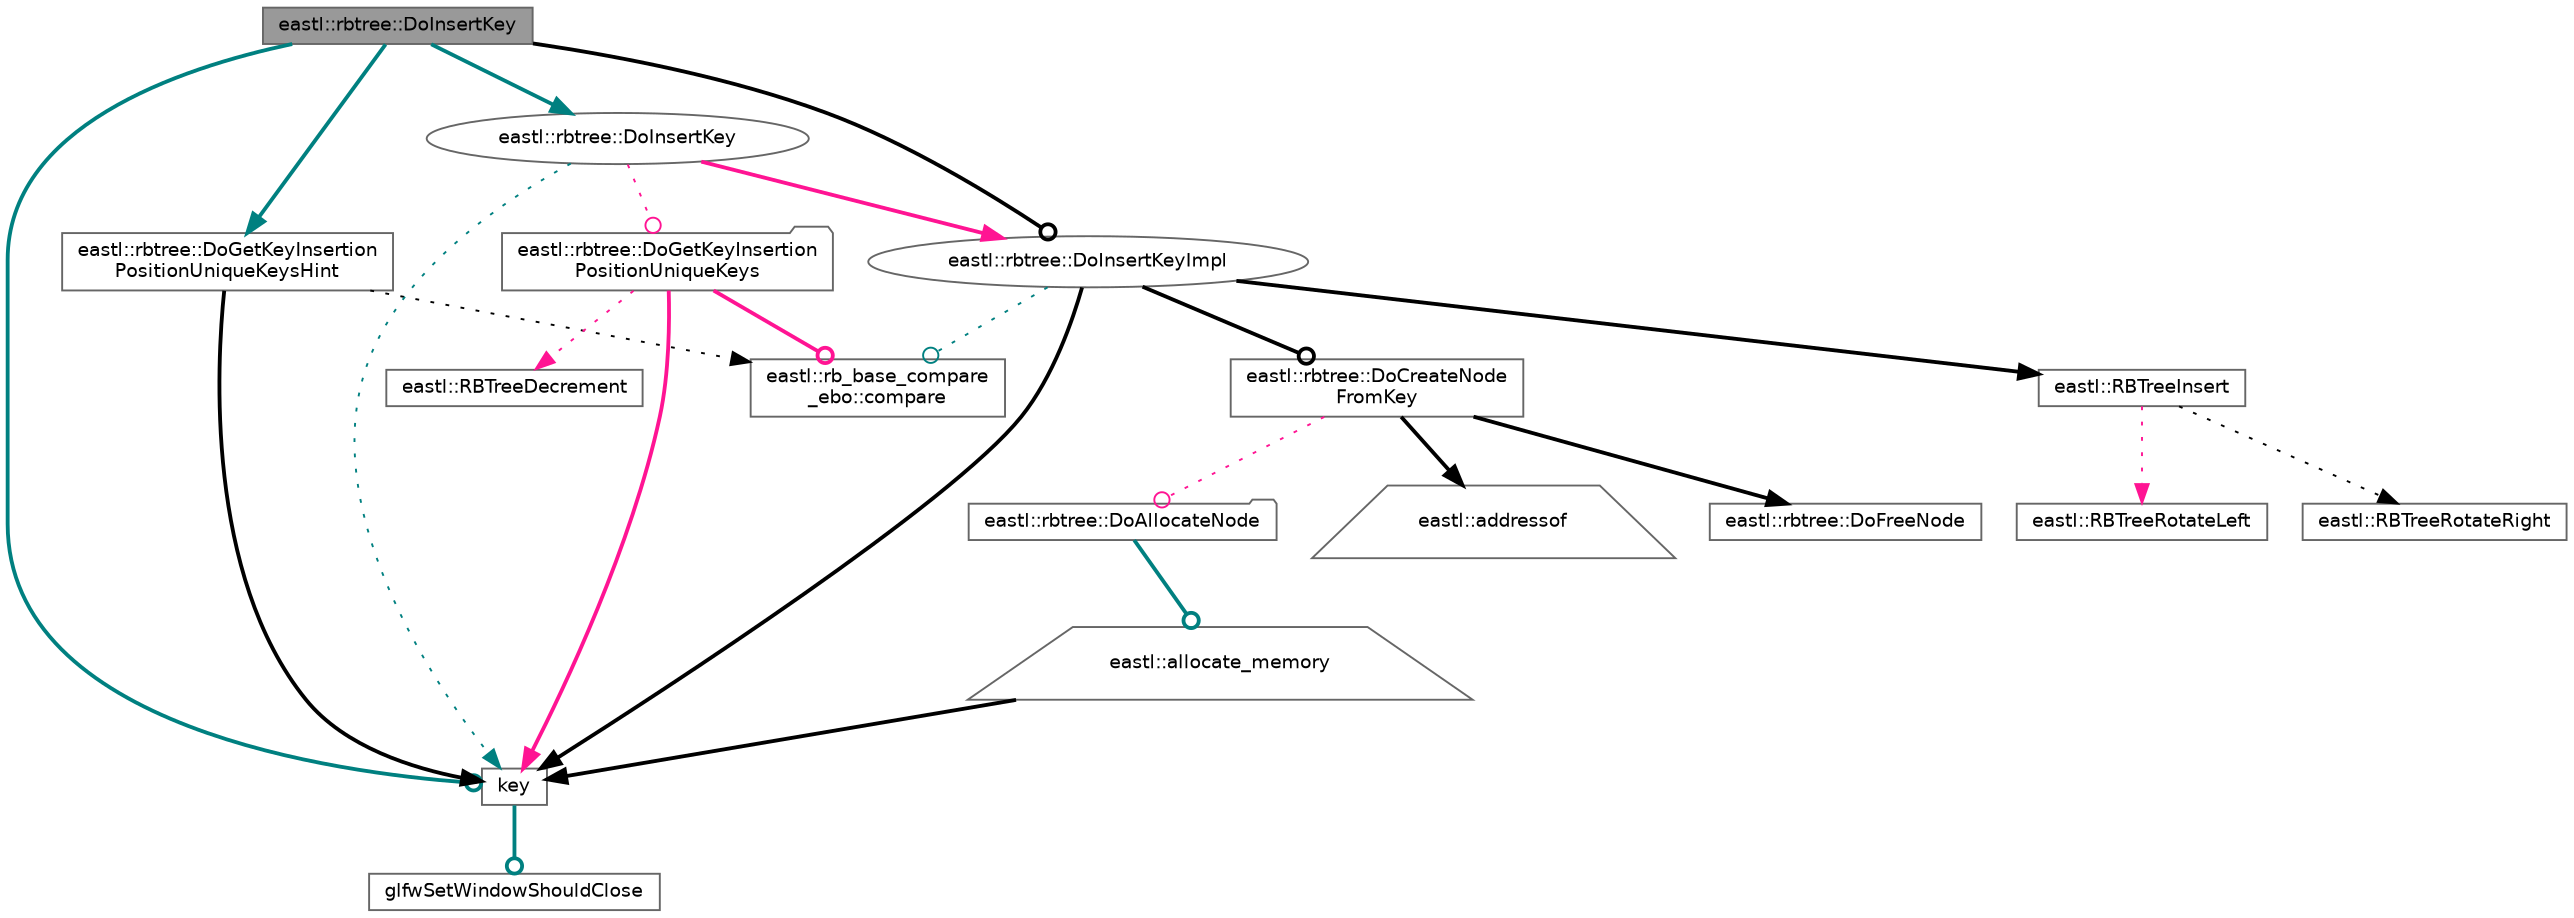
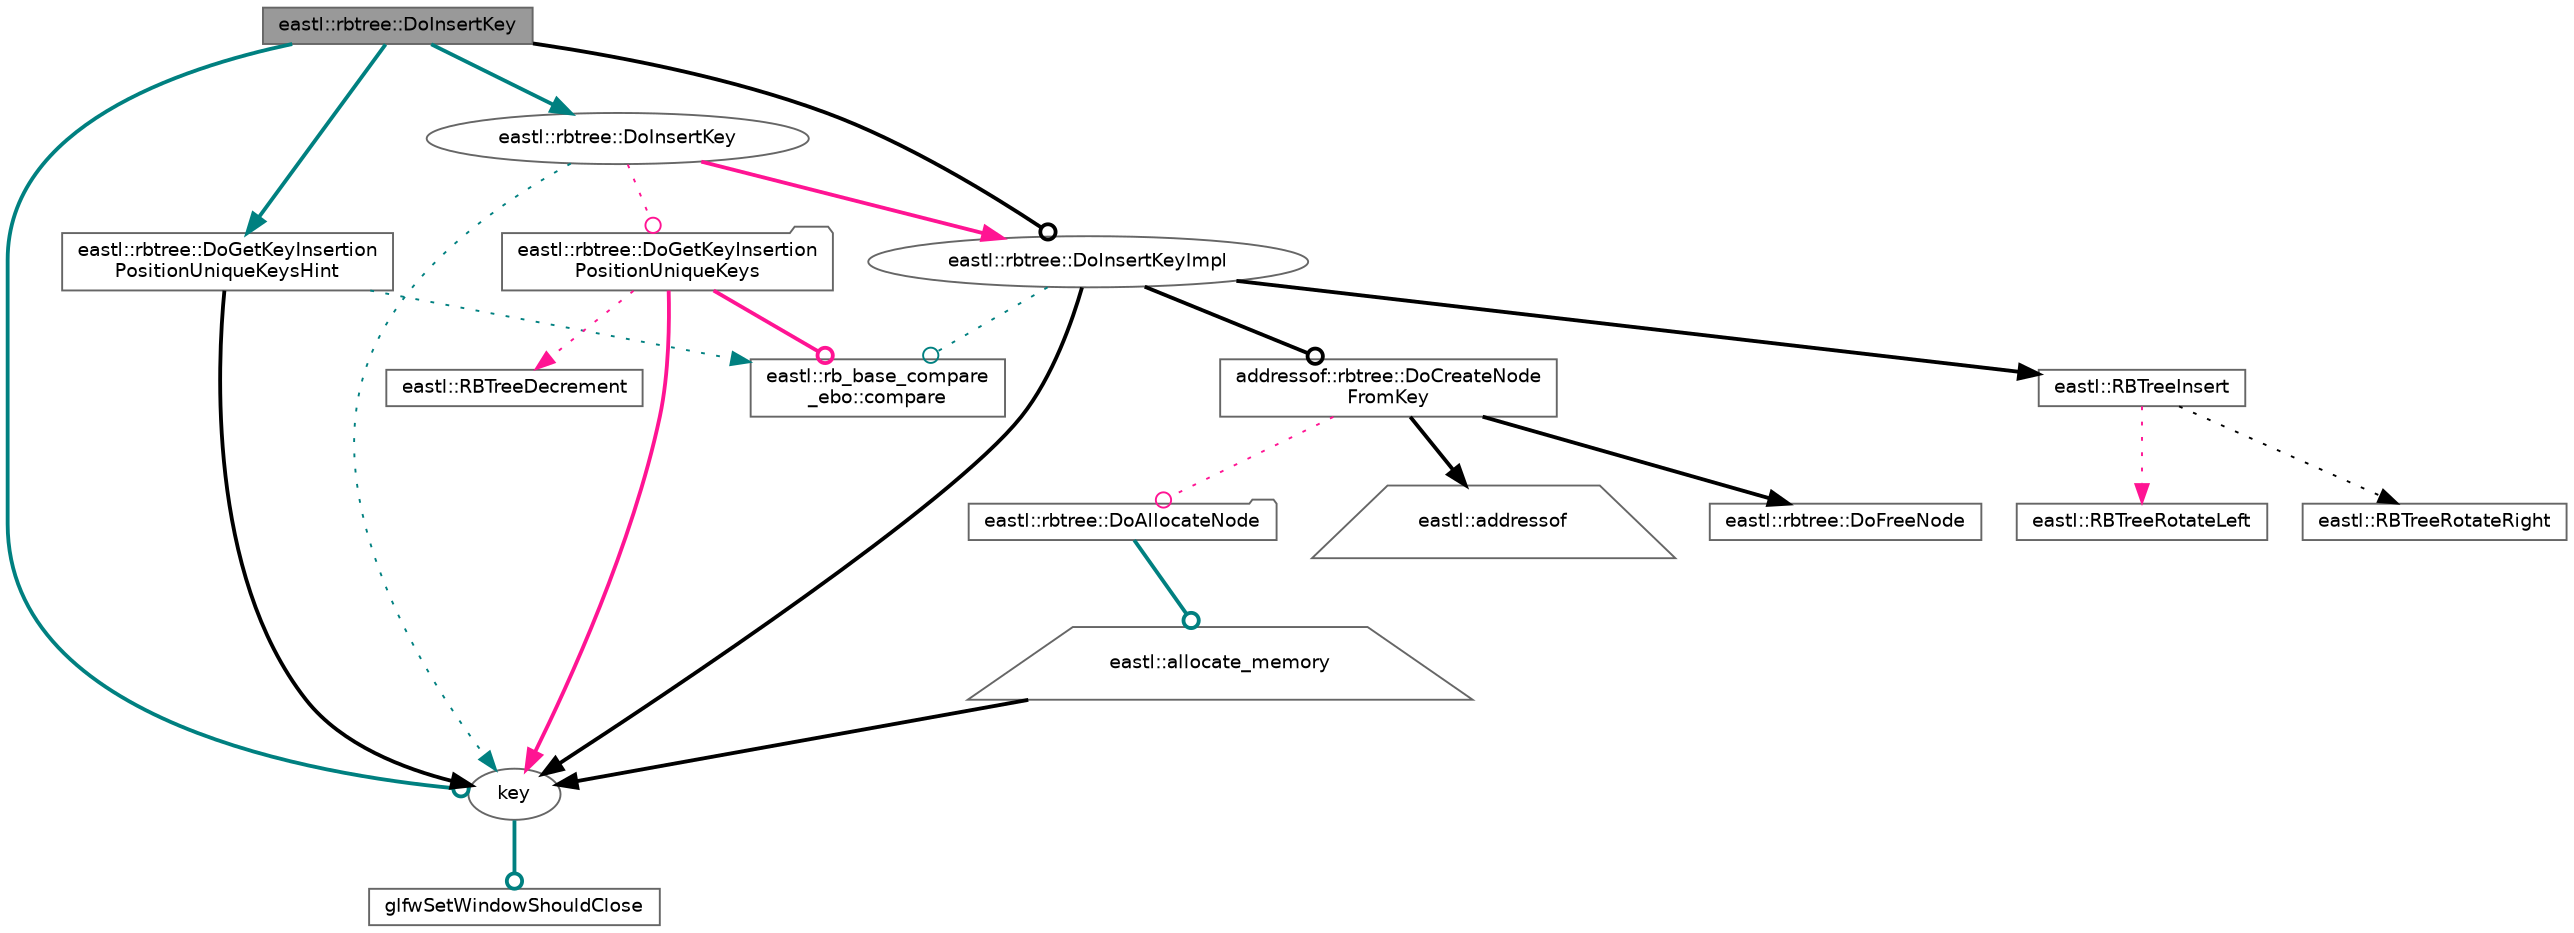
edge "eastl::rbtree::DoGetKeyInsertion PositionUniqueKeysHint" -> "eastl::rb_base_compare _ebo::compare": color black -> teal
node "eastl::rbtree::DoCreateNode FromKey": label "eastl::rbtree::DoCreateNode FromKey" -> "addressof::rbtree::DoCreateNode FromKey"
node "key": shape box -> ellipse
